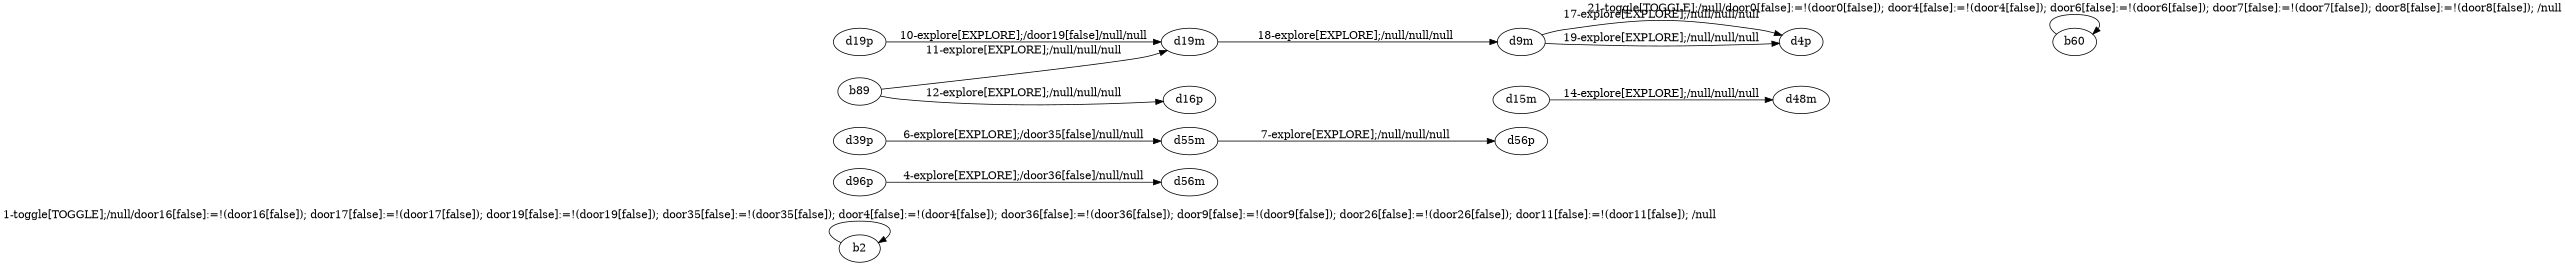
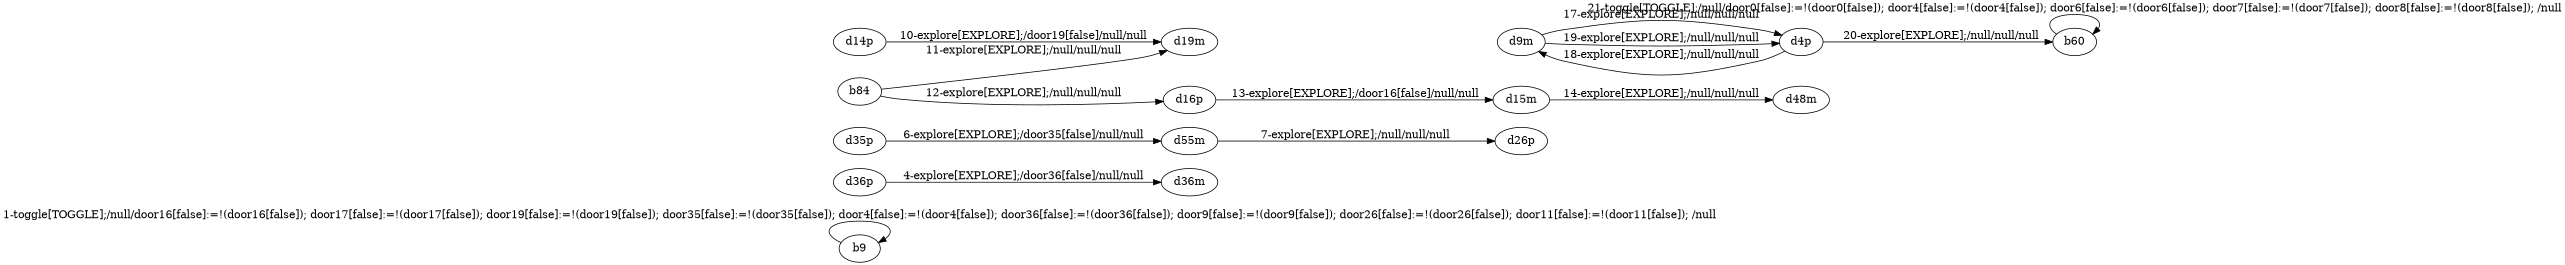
node "d19p": label "d19p" -> "d14p"
edge "d19m" -> "d9m": now "d4p" -> "d9m"
edge "d4p" -> "b60": added, label "20-explore[EXPLORE];/null/null/null"
node "b89": label "b89" -> "b84"
edge "d16p" -> "d15m": added, label "13-explore[EXPLORE];/door16[false]/null/null"
node "d39p": label "d39p" -> "d35p"
node "d56p": label "d56p" -> "d26p"
node "d96p": label "d96p" -> "d36p"
node "d56m": label "d56m" -> "d36m"
node "b2": label "b2" -> "b9"
